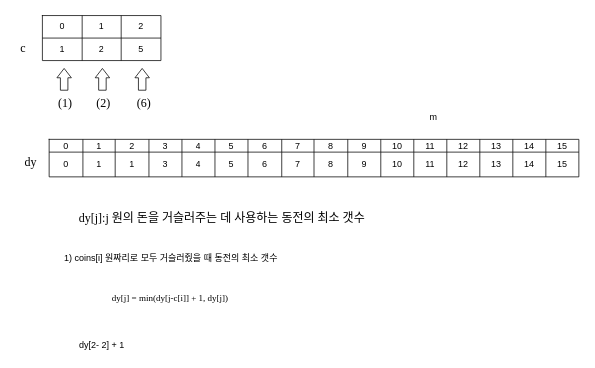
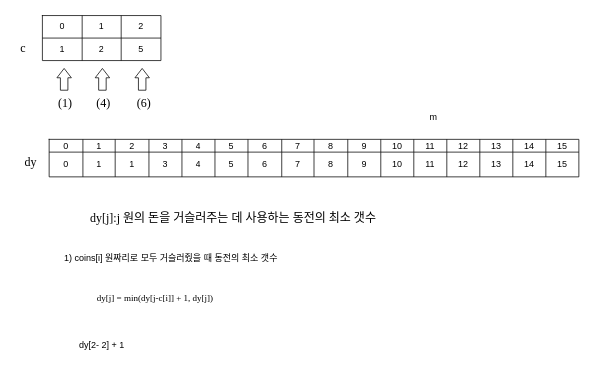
node "(2)": label "(2)" -> "(4)"
node "dy[j]:j 원의 돈을 거슬러주는 데 사용하는 동전의 최소 갯수": moved (222, 218) -> (233, 218)
node "dy[j] = min(dy[j-c[i]] + 1, dy[j])": moved (170, 298) -> (155, 298)
